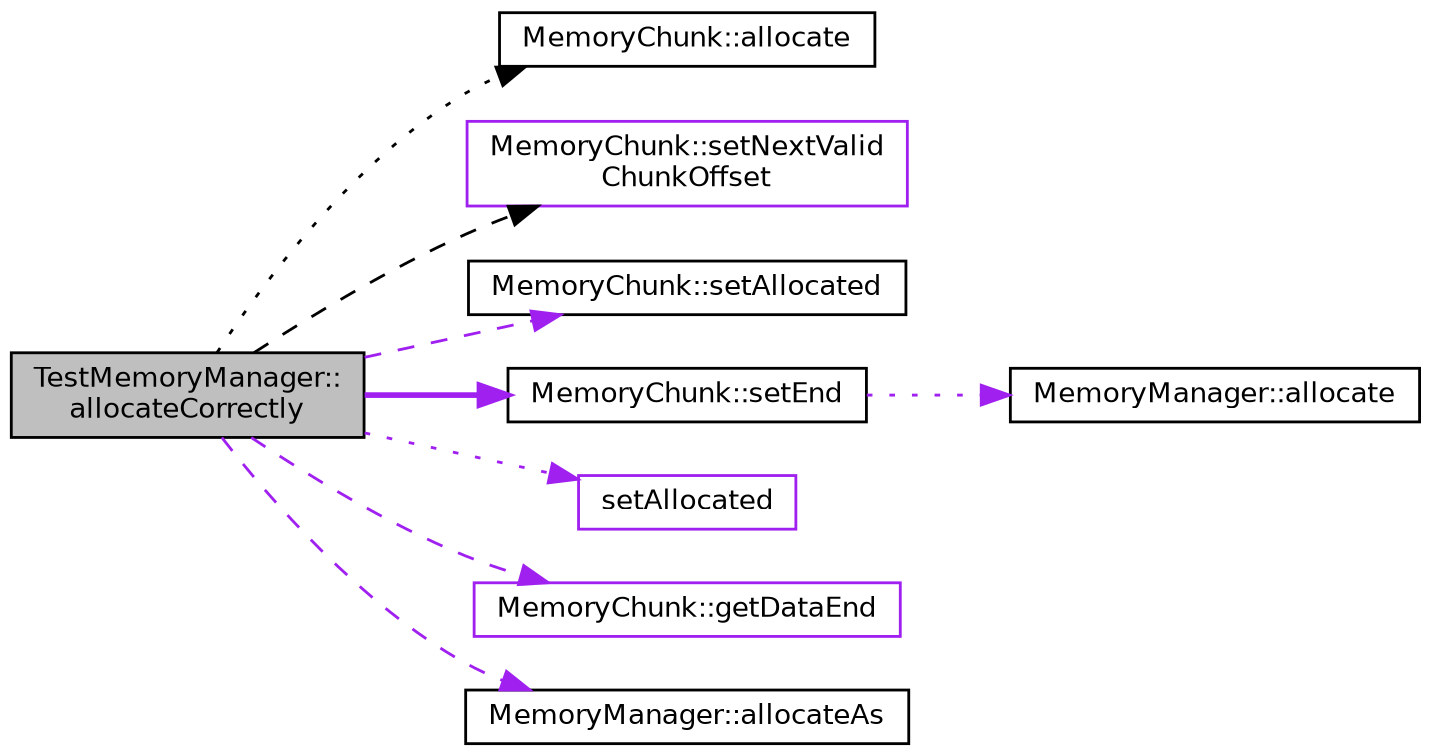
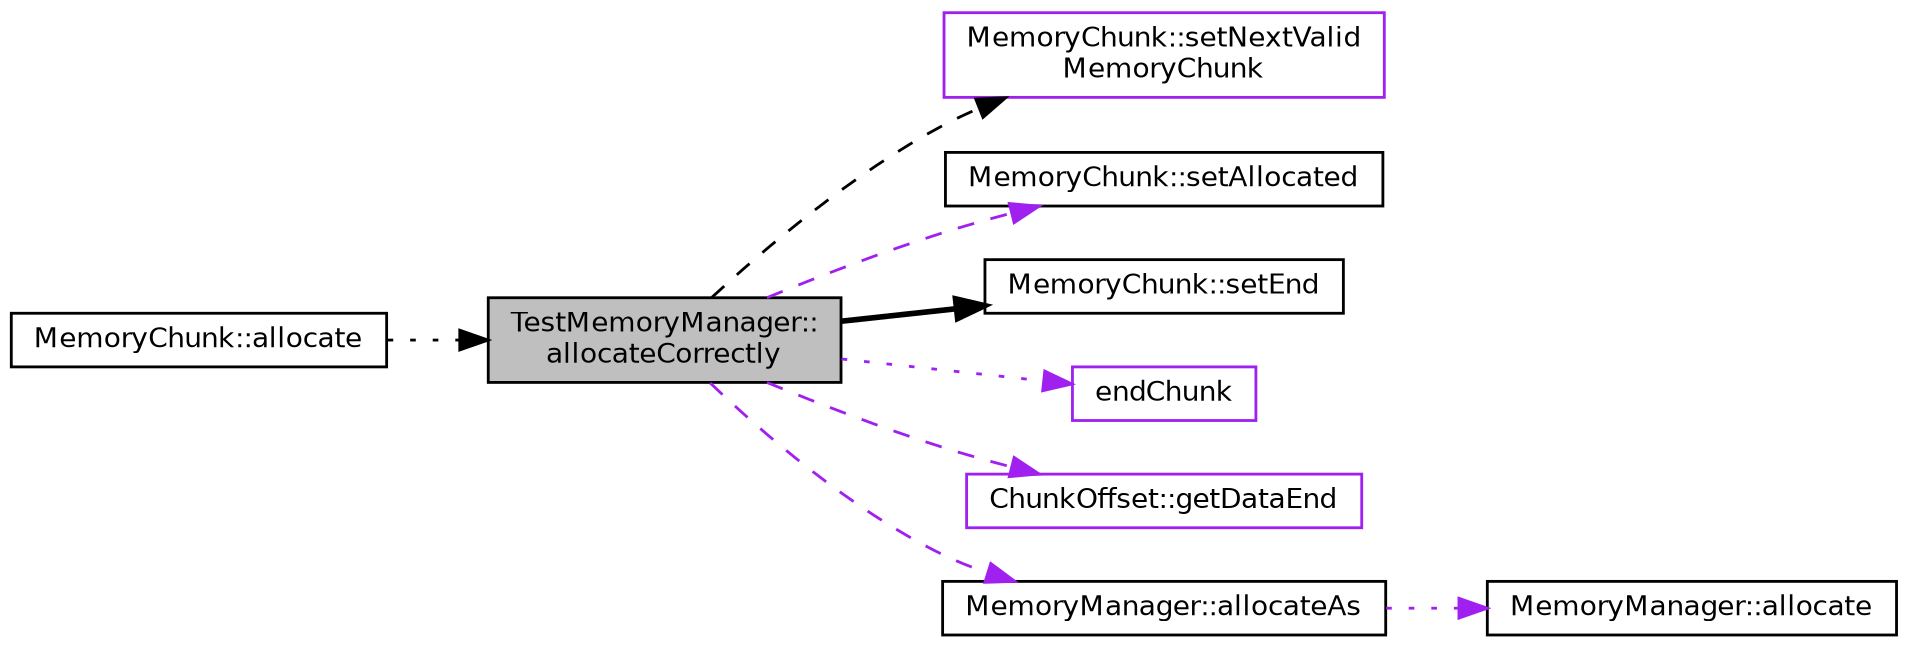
node "MemoryChunk::setNextValid ChunkOffset": label "MemoryChunk::setNextValid ChunkOffset" -> "MemoryChunk::setNextValid MemoryChunk"
edge "TestMemoryManager:: allocateCorrectly" -> "MemoryChunk::allocate": reversed
edge "TestMemoryManager:: allocateCorrectly" -> "MemoryChunk::setEnd": color purple -> black
edge "MemoryChunk::setEnd" -> "MemoryManager::allocate": now "MemoryManager::allocateAs" -> "MemoryManager::allocate"
node "setAllocated": label "setAllocated" -> "endChunk"
node "MemoryChunk::getDataEnd": label "MemoryChunk::getDataEnd" -> "ChunkOffset::getDataEnd"
